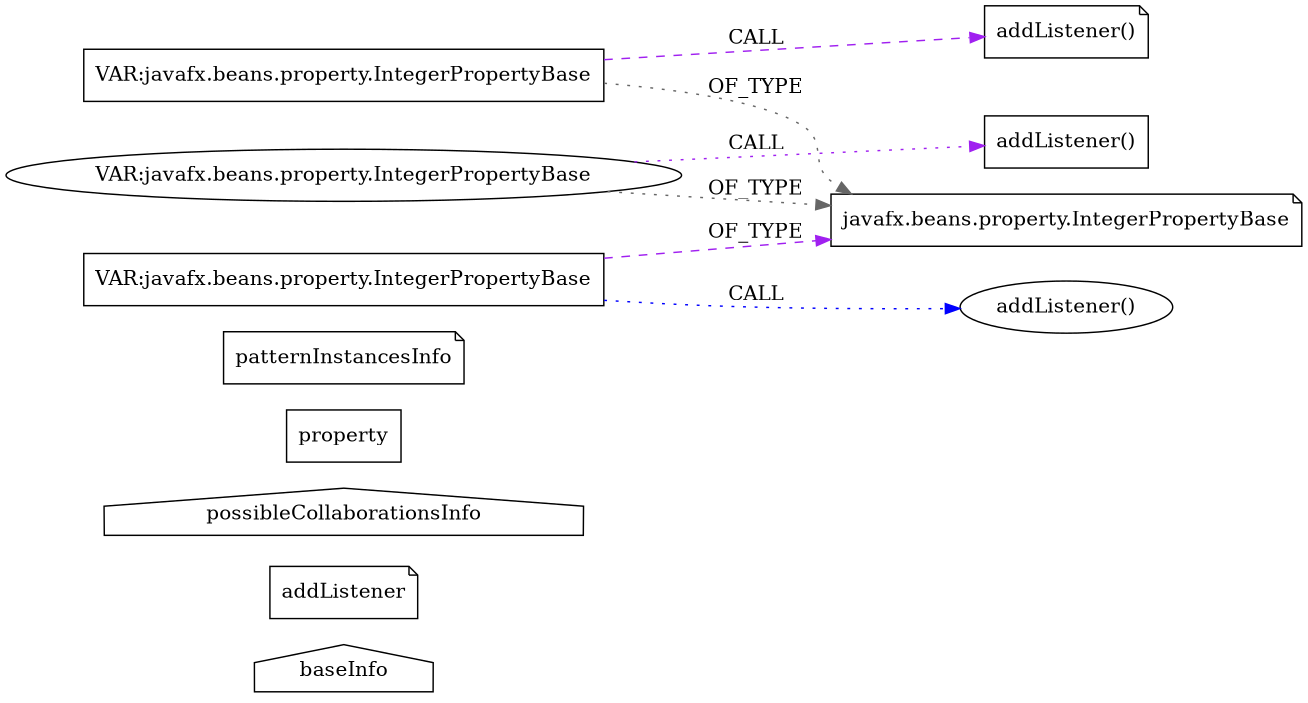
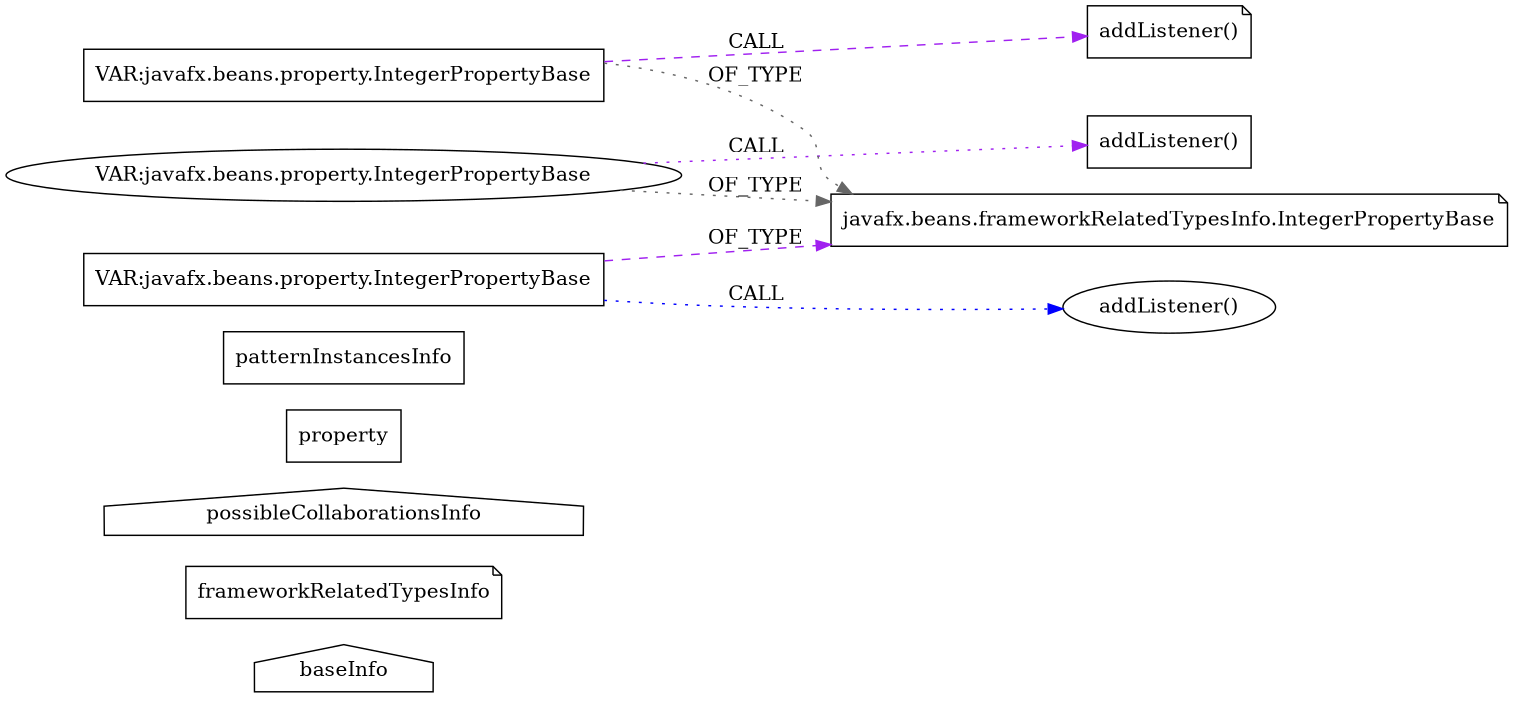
node "javafx.beans.property.IntegerPropertyBase": label "javafx.beans.property.IntegerPropertyBase" -> "javafx.beans.frameworkRelatedTypesInfo.IntegerPropertyBase"
node "patternInstancesInfo": shape note -> box
node "addListener": label "addListener" -> "frameworkRelatedTypesInfo"
